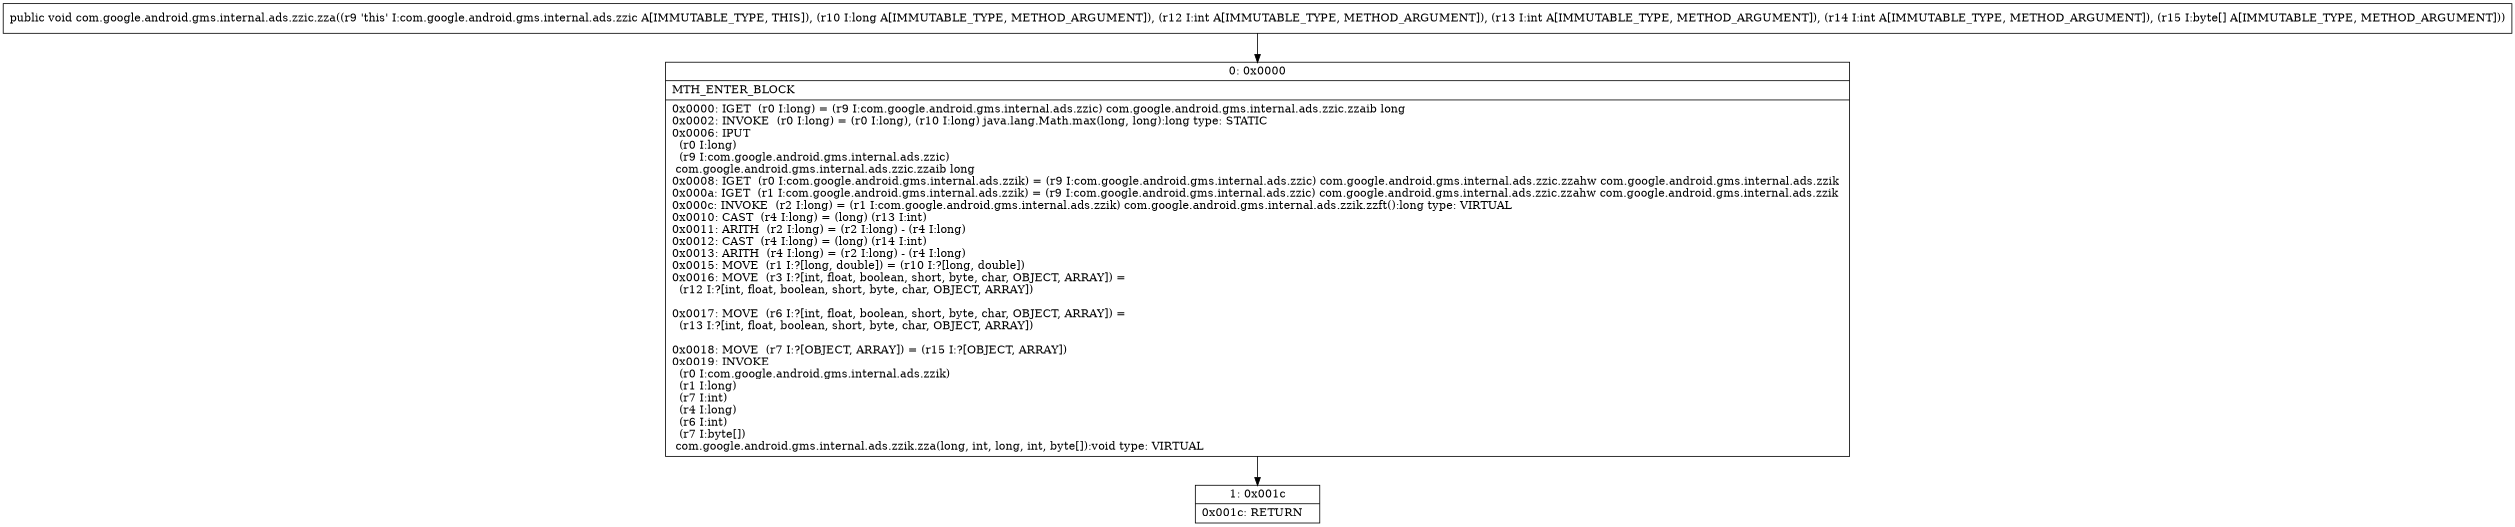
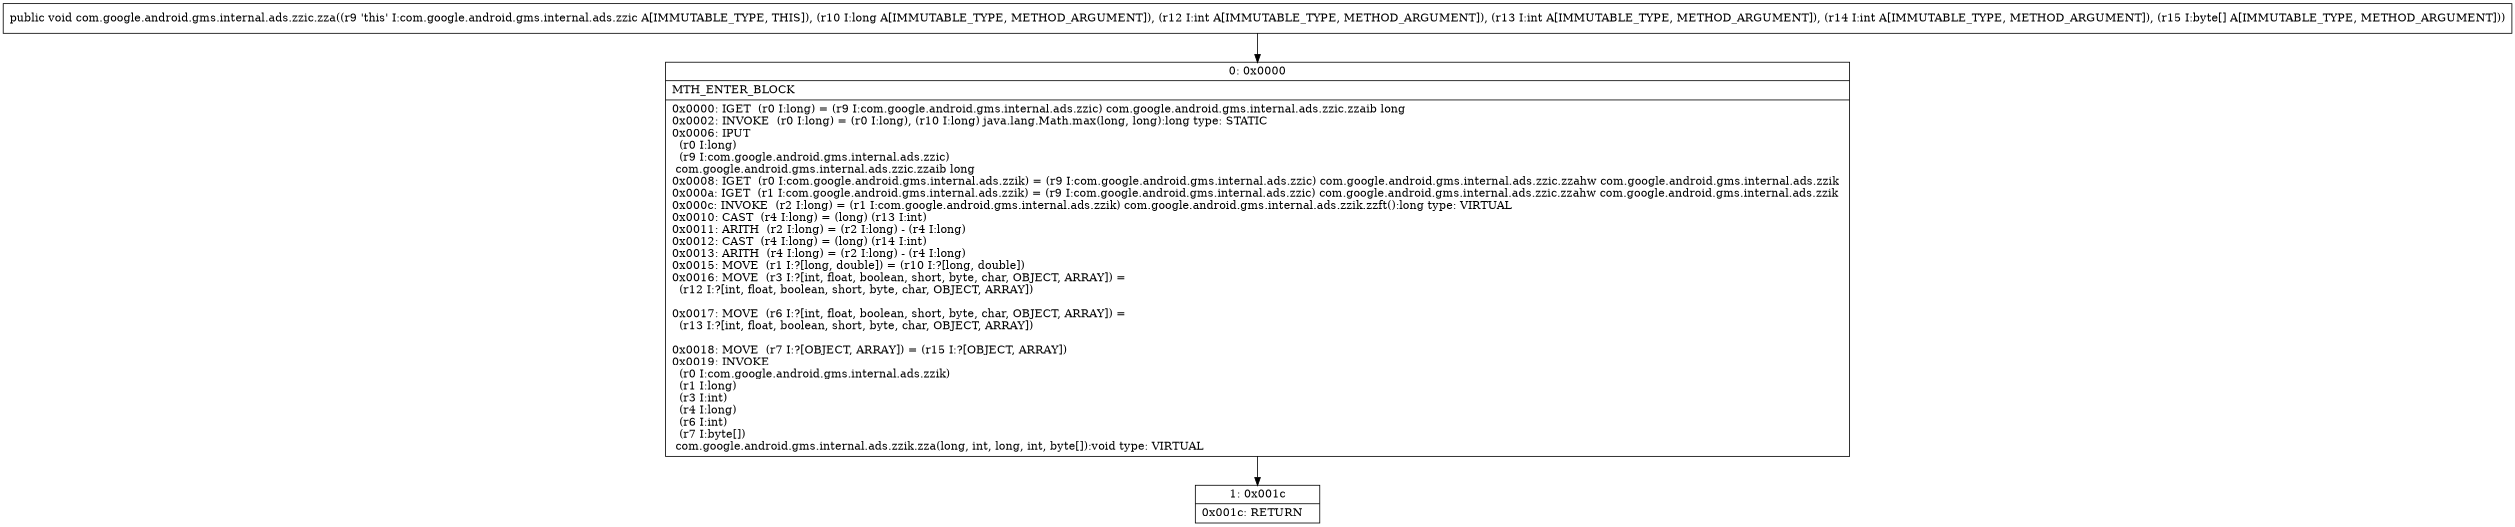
node "0: 0x0000": text "(r7 I:int)" -> "(r3 I:int)"
